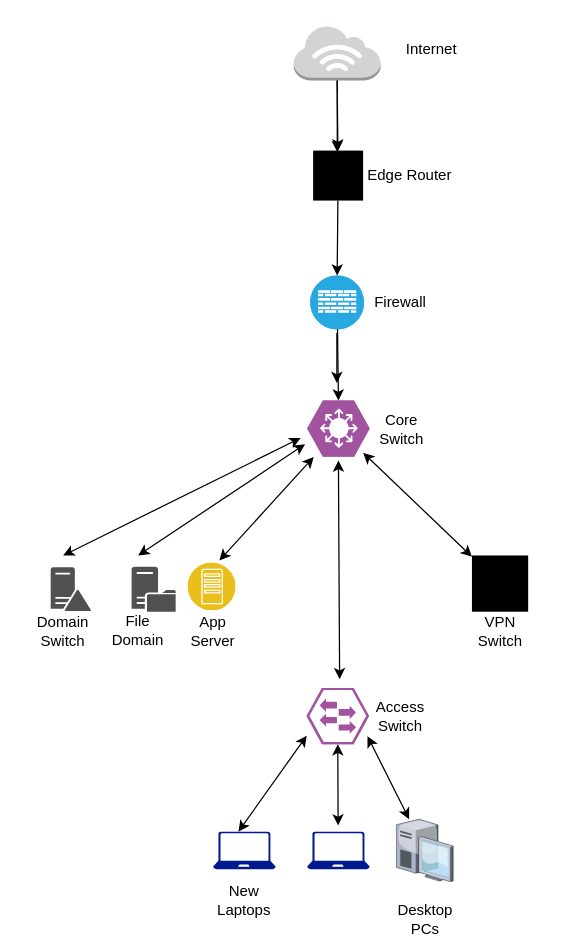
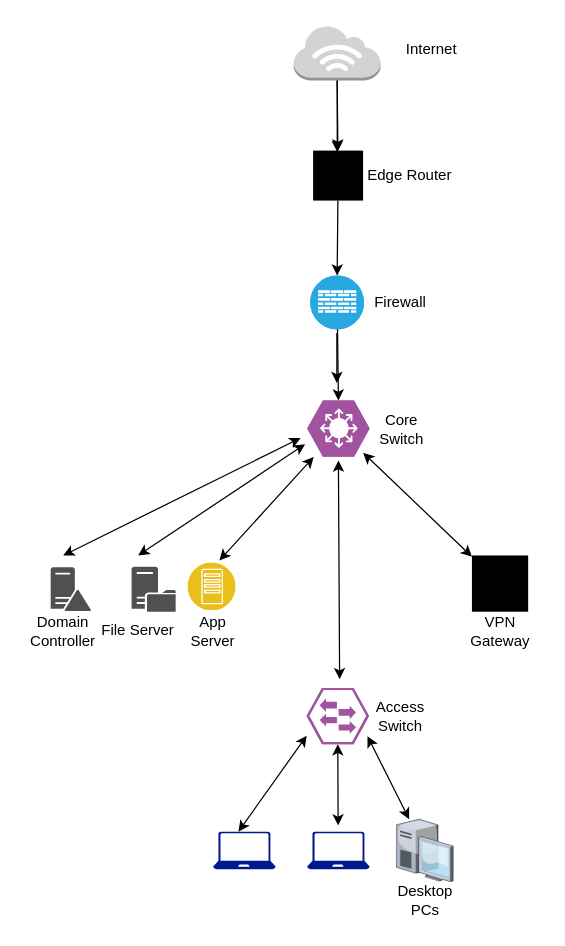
node "File Domain": label "File Domain" -> "File Server"
node "Domain Switch": label "Domain Switch" -> "Domain Controller"
node "VPN Switch": label "VPN Switch" -> "VPN Gateway"
node "New Laptops": removed
node "Desktop PCs": moved (425, 919) -> (425, 901)
